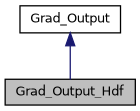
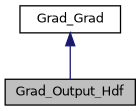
node "Grad_Output": label "Grad_Output" -> "Grad_Grad"
